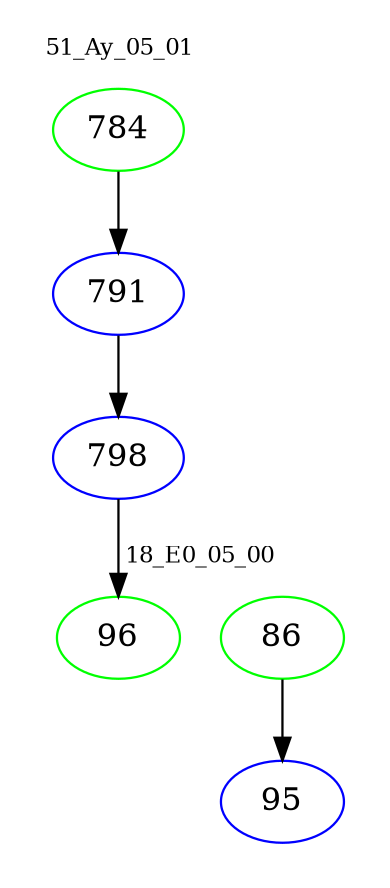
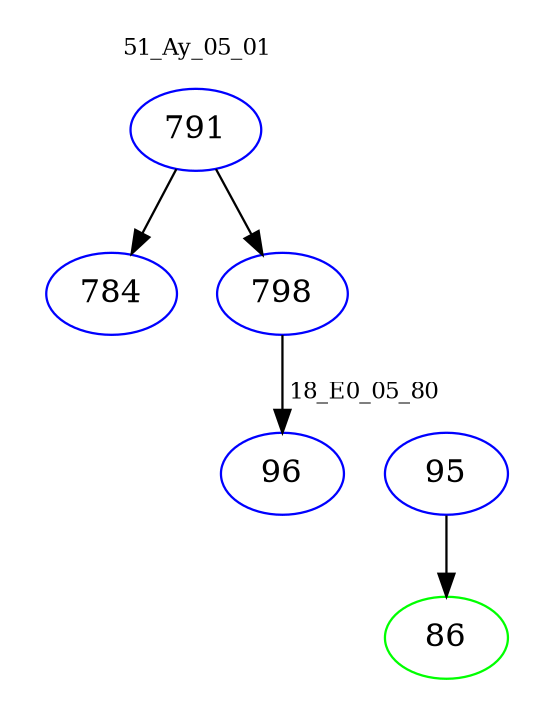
node "784": color green -> blue
edge "784" -> "791": reversed
cluster "18_E0_05_00": label "18_E0_05_00" -> "18_E0_05_80"
node "96": color green -> blue
edge "86" -> "95": reversed
